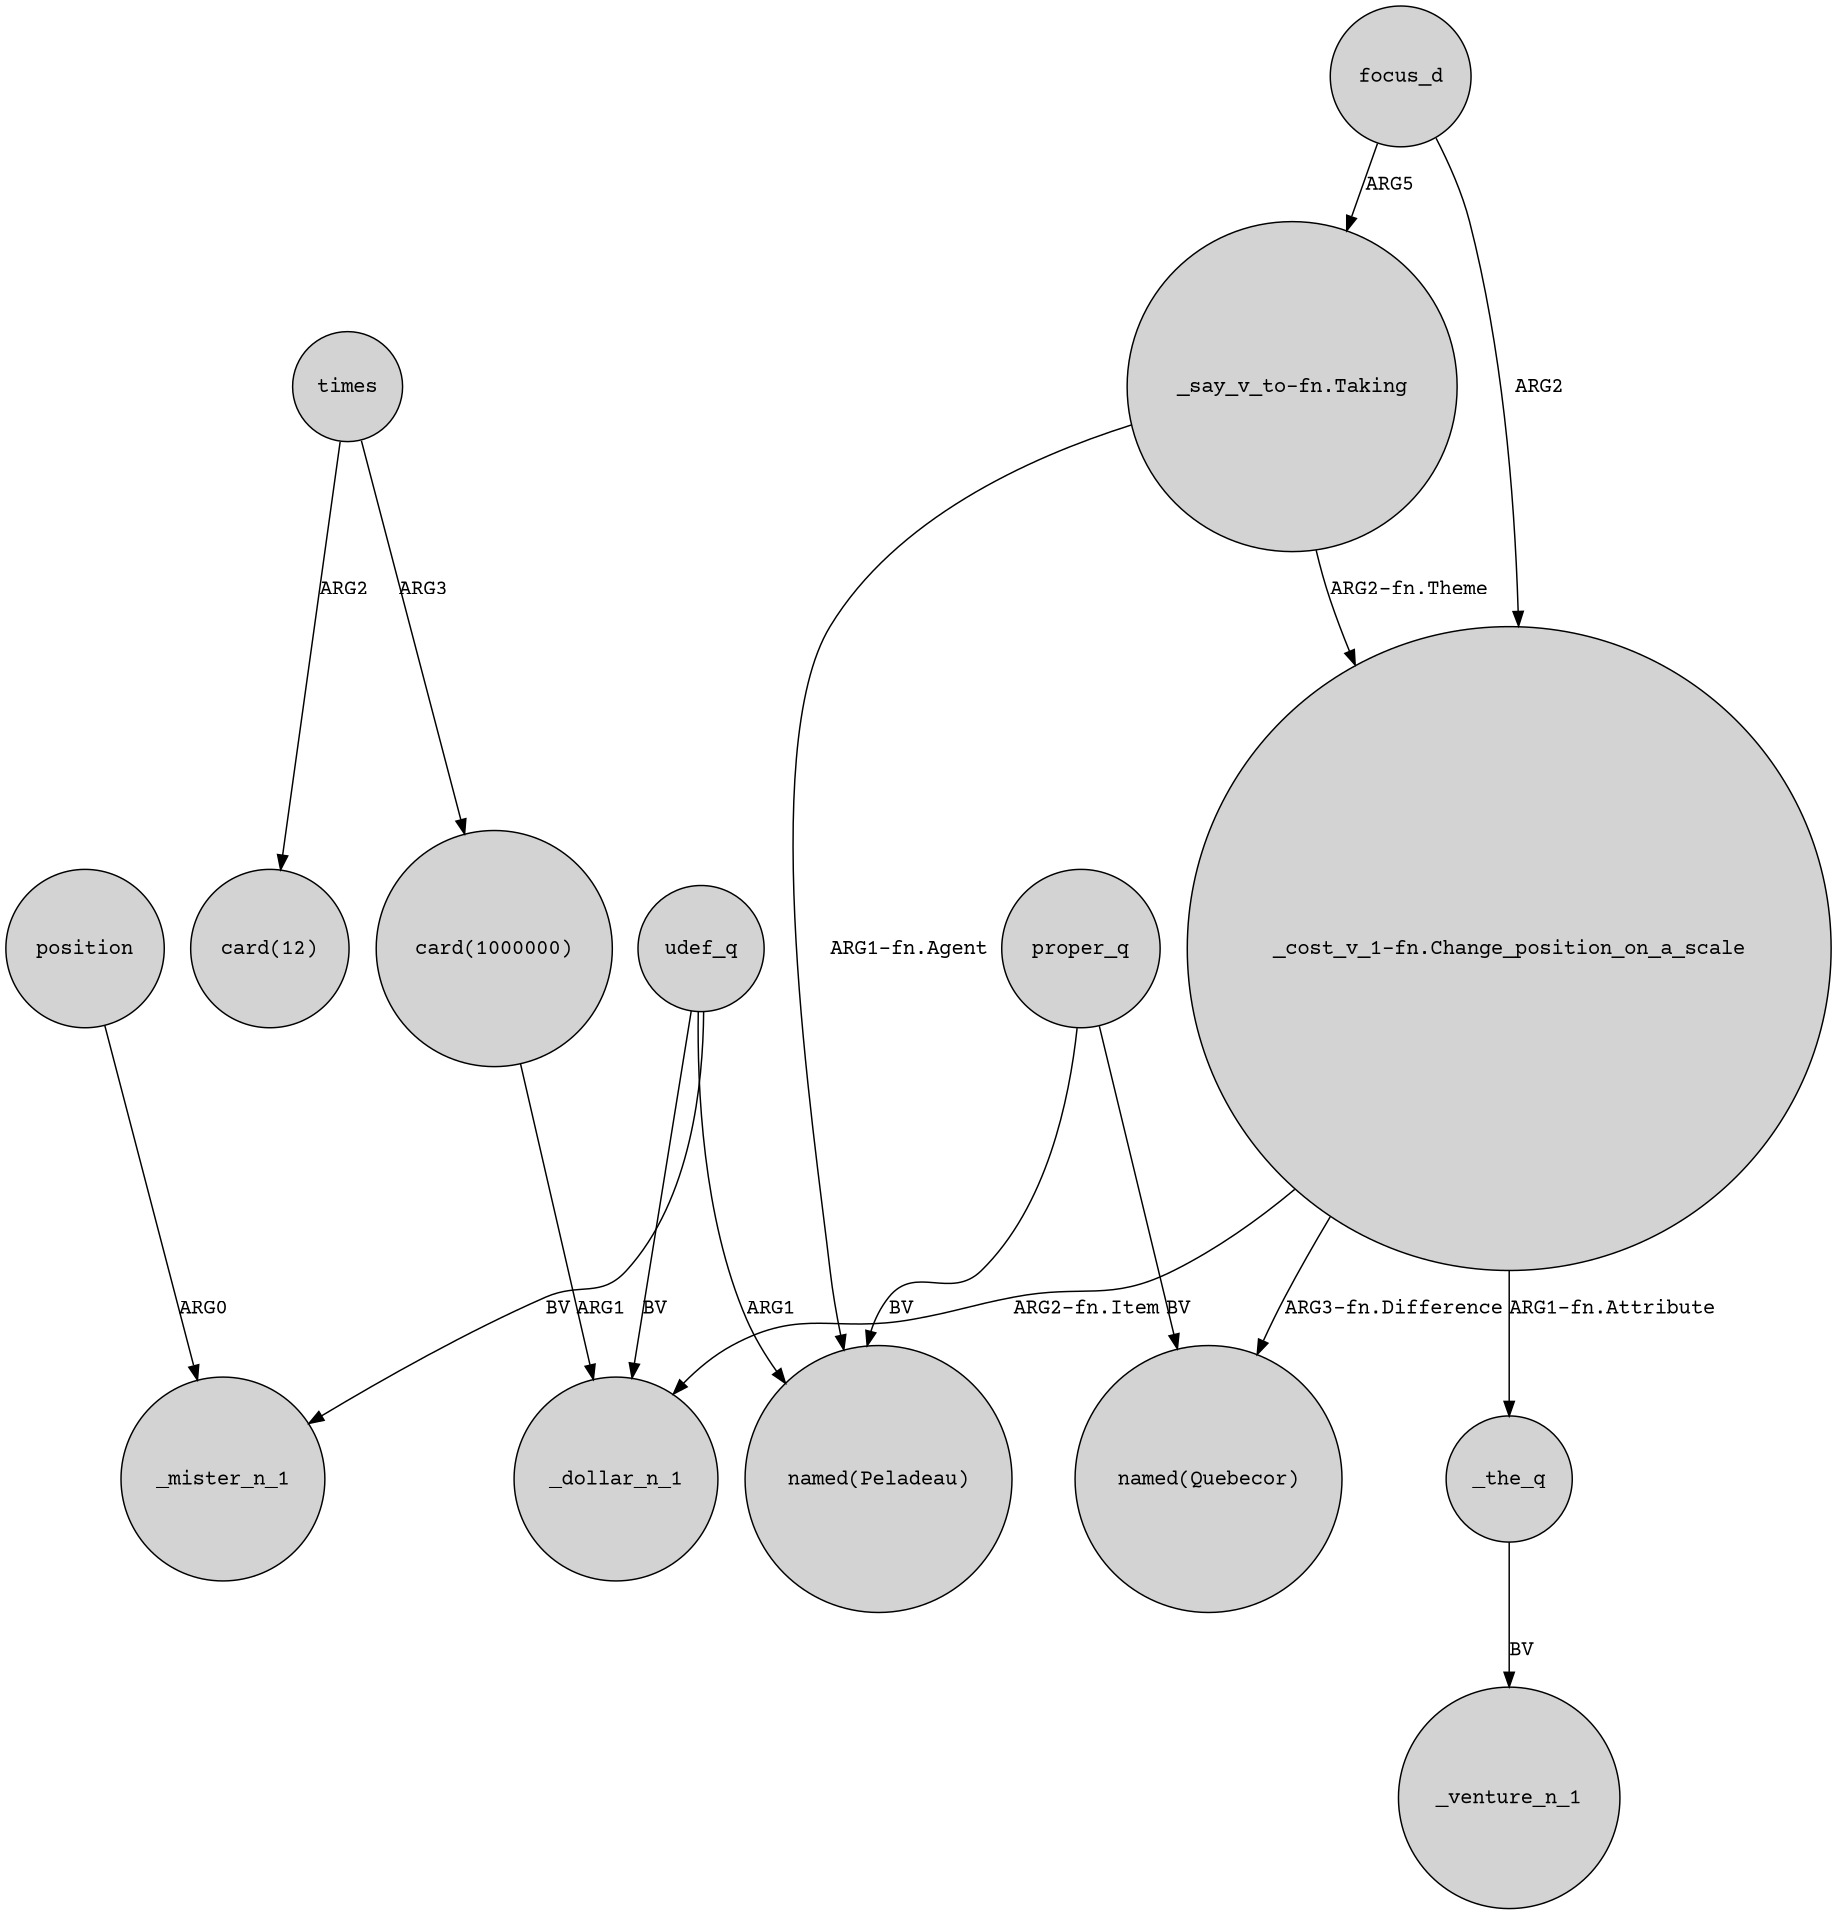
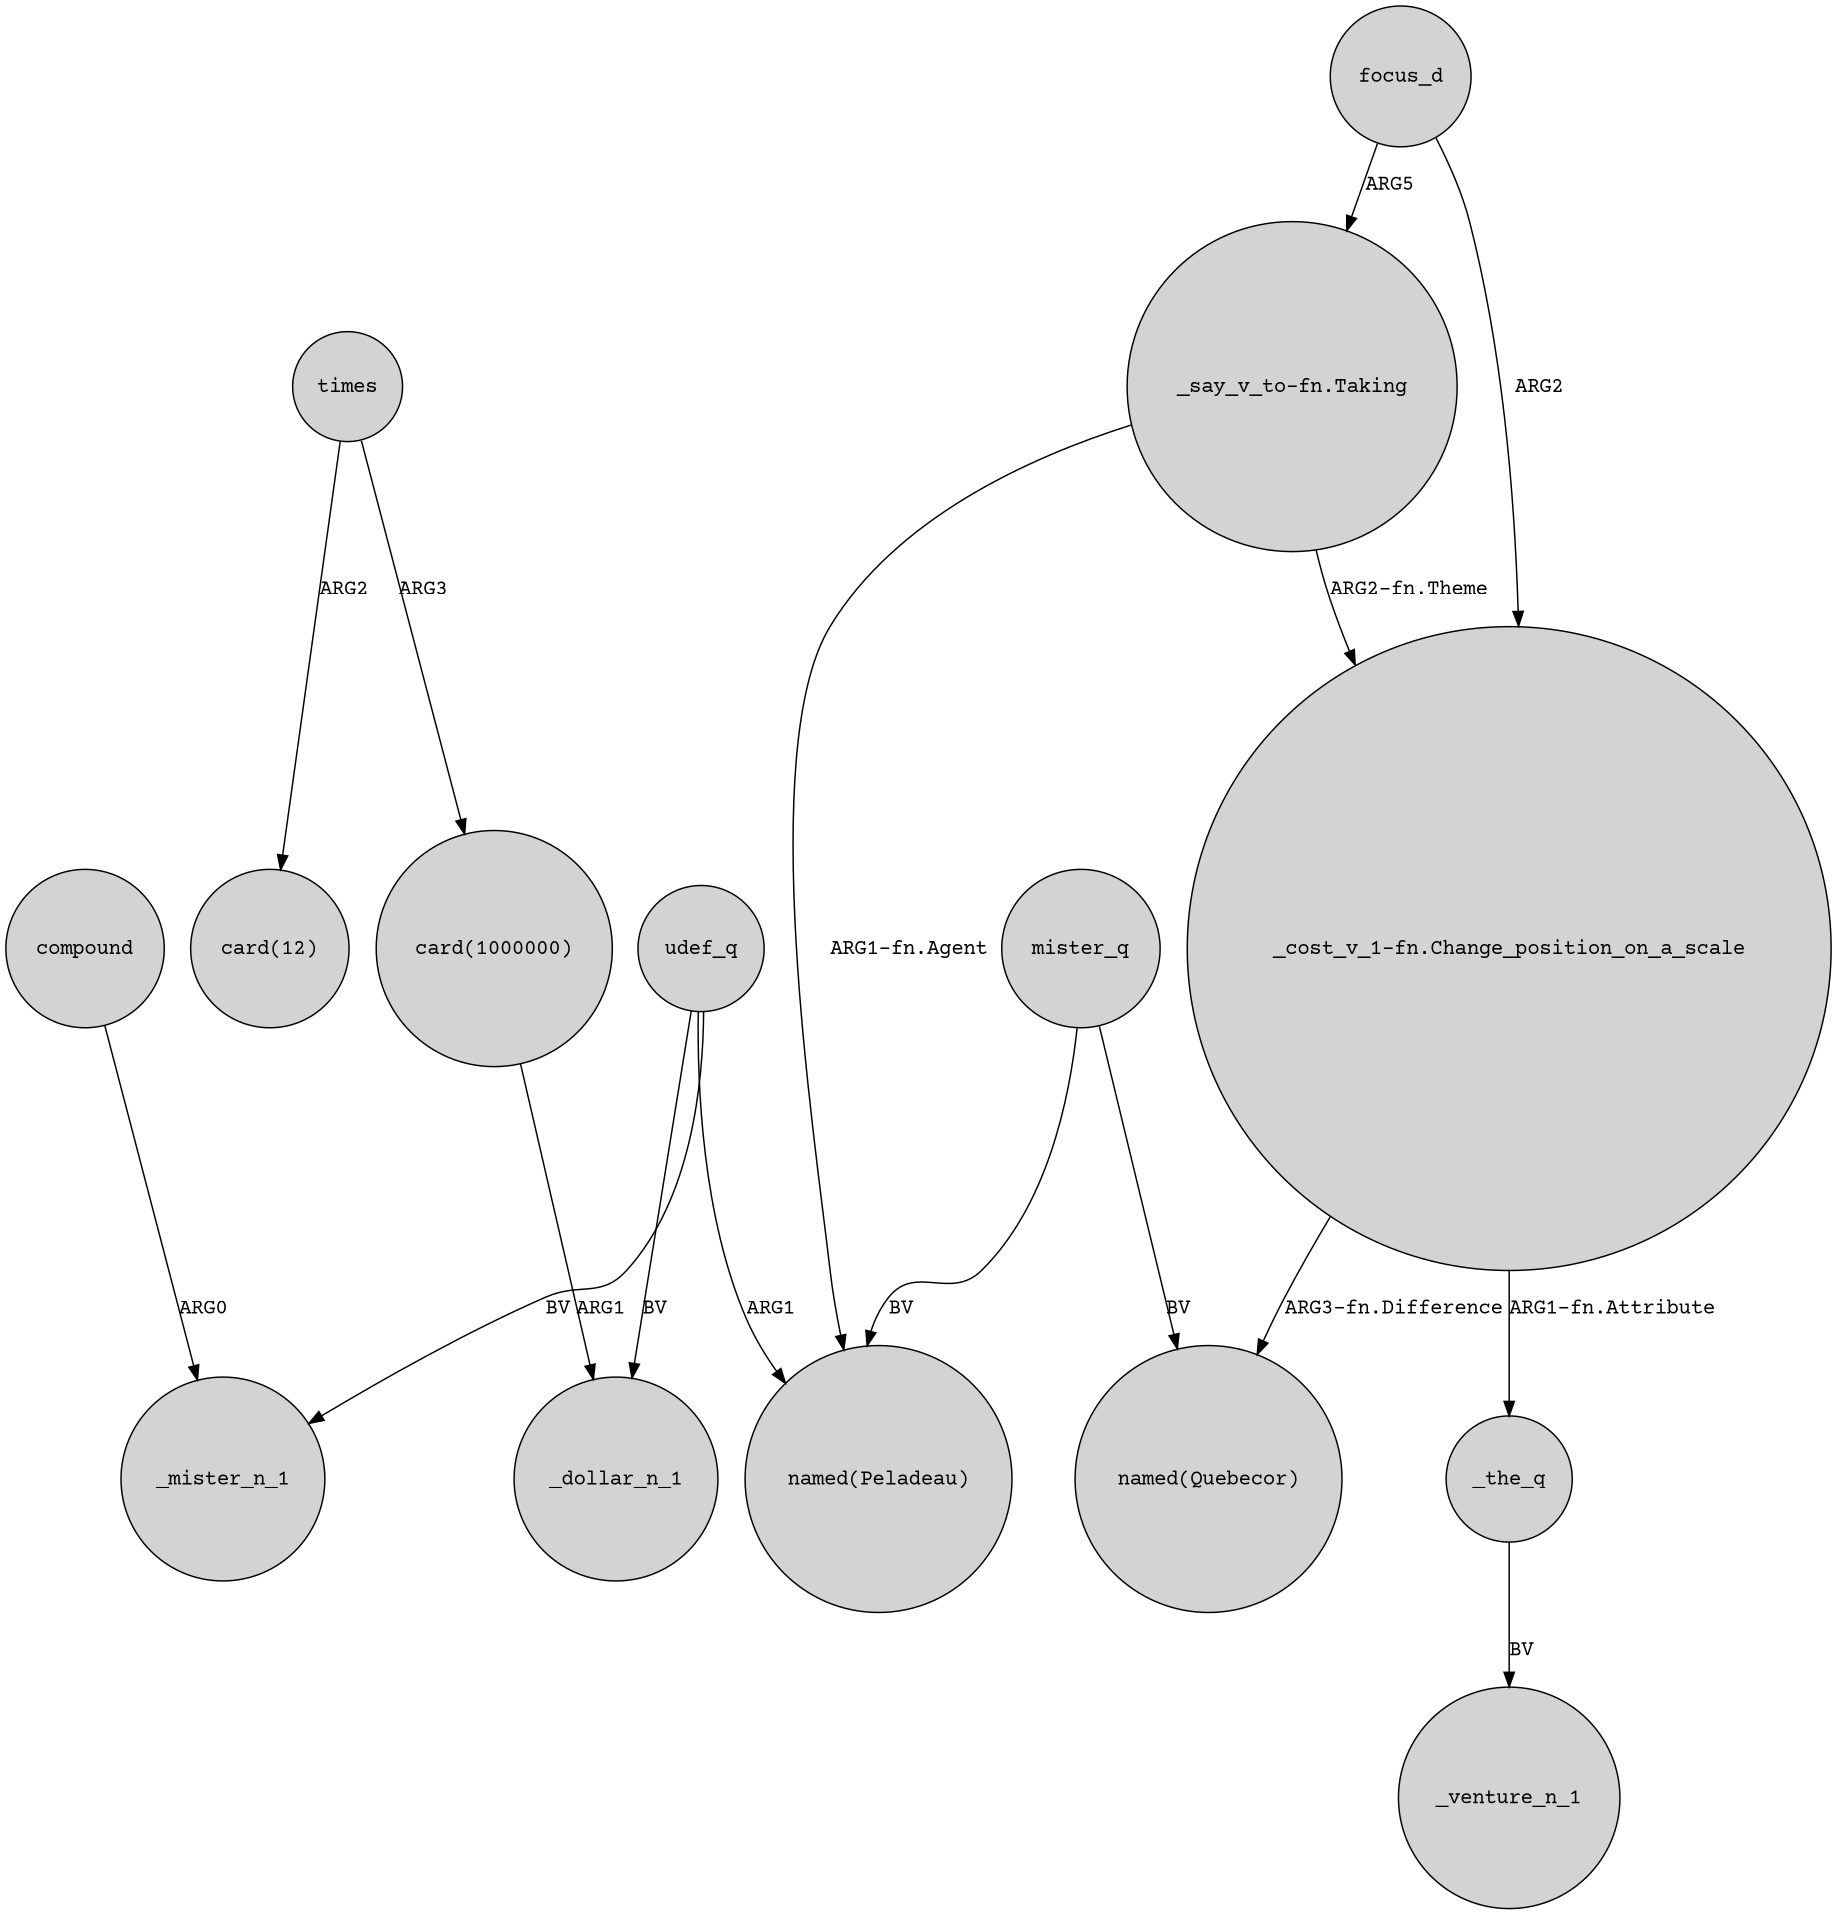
node "position": label "position" -> "compound"
node "proper_q": label "proper_q" -> "mister_q"
edge "_cost_v_1-fn.Change_position_on_a_scale" -> "_dollar_n_1": removed, label "ARG2-fn.Item"
